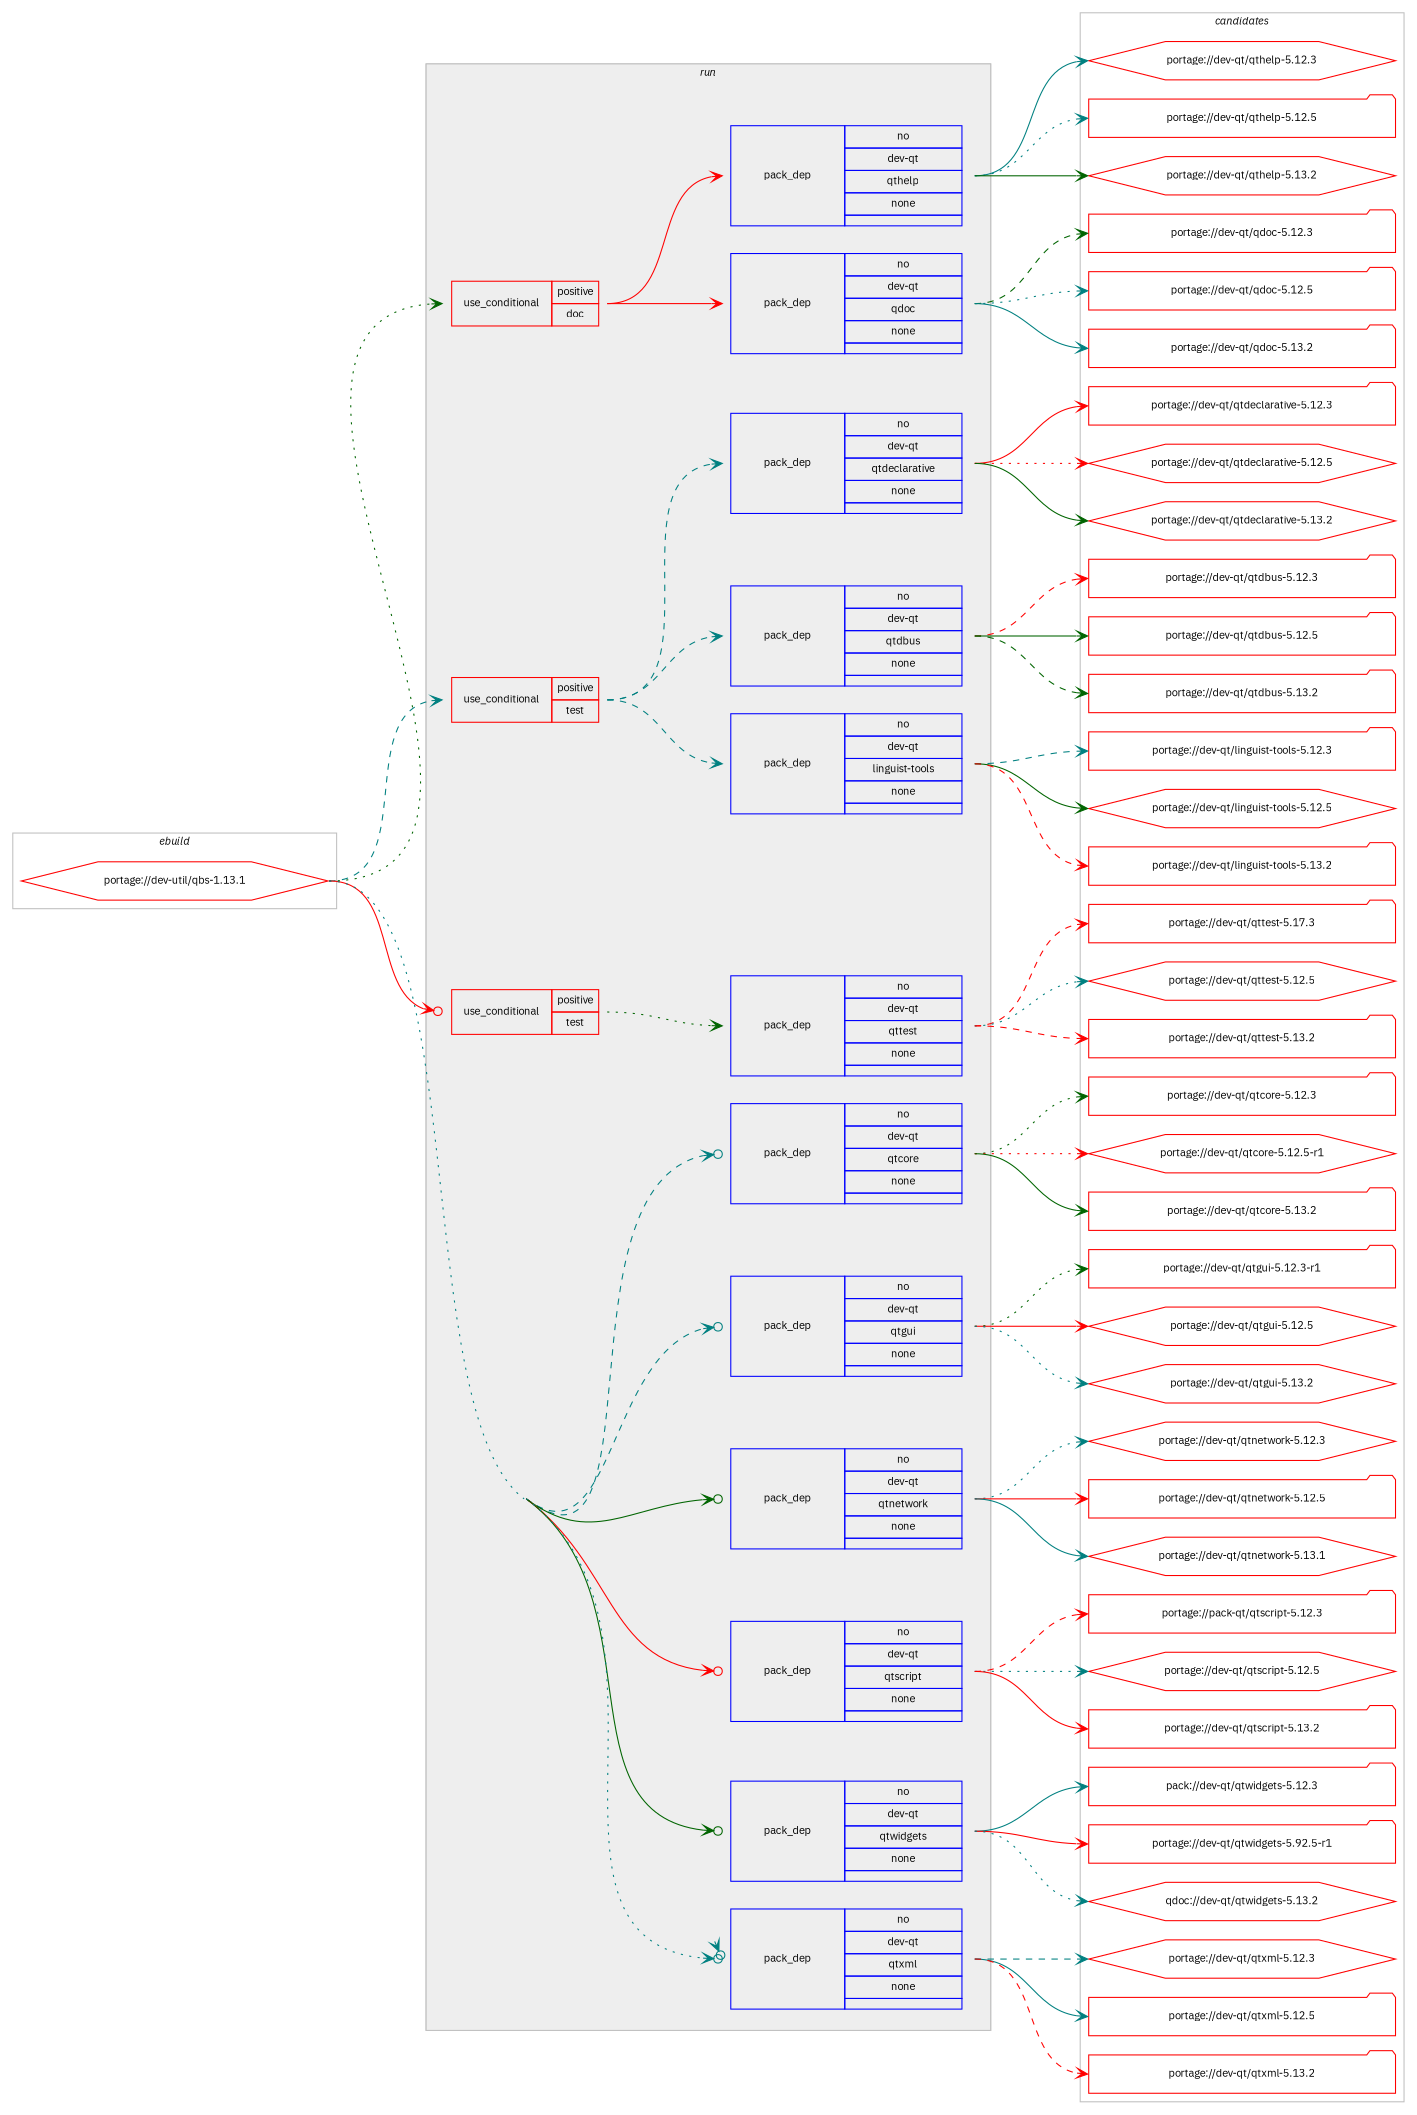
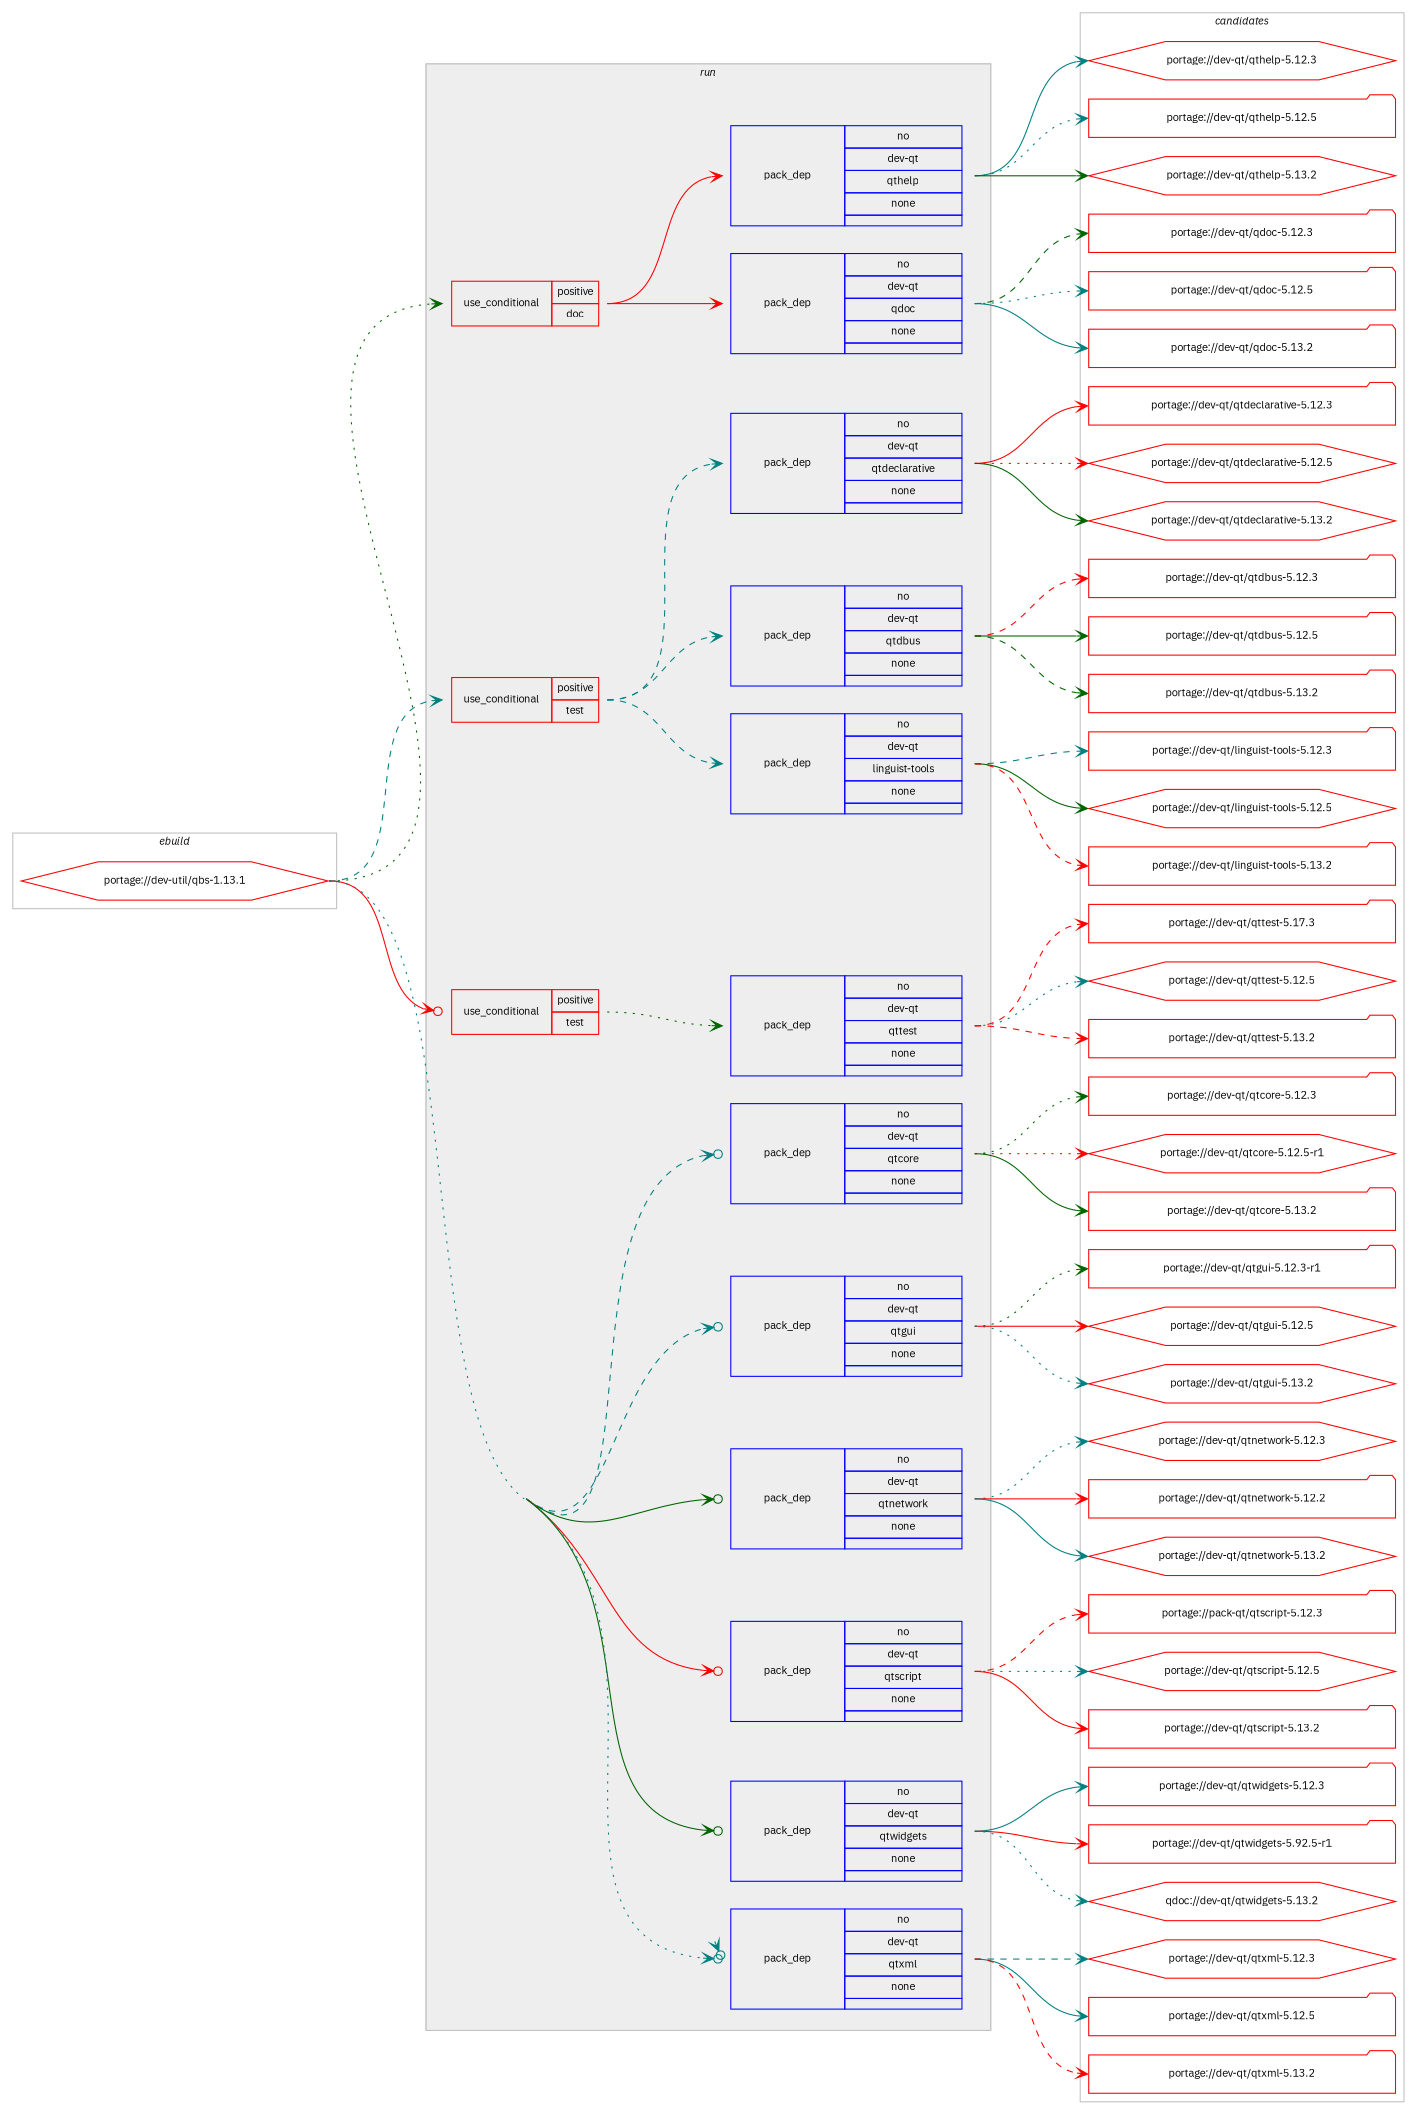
node "portage://dev-qt/qtnetwork-5.12.5": label "portage://dev-qt/qtnetwork-5.12.5" -> "portage://dev-qt/qtnetwork-5.12.2"
node "portage://dev-qt/qtnetwork-5.13.1": label "portage://dev-qt/qtnetwork-5.13.1" -> "portage://dev-qt/qtnetwork-5.13.2"
node "pack://dev-qt/qtwidgets-5.12.3": label "pack://dev-qt/qtwidgets-5.12.3" -> "portage://dev-qt/qtwidgets-5.12.3"
